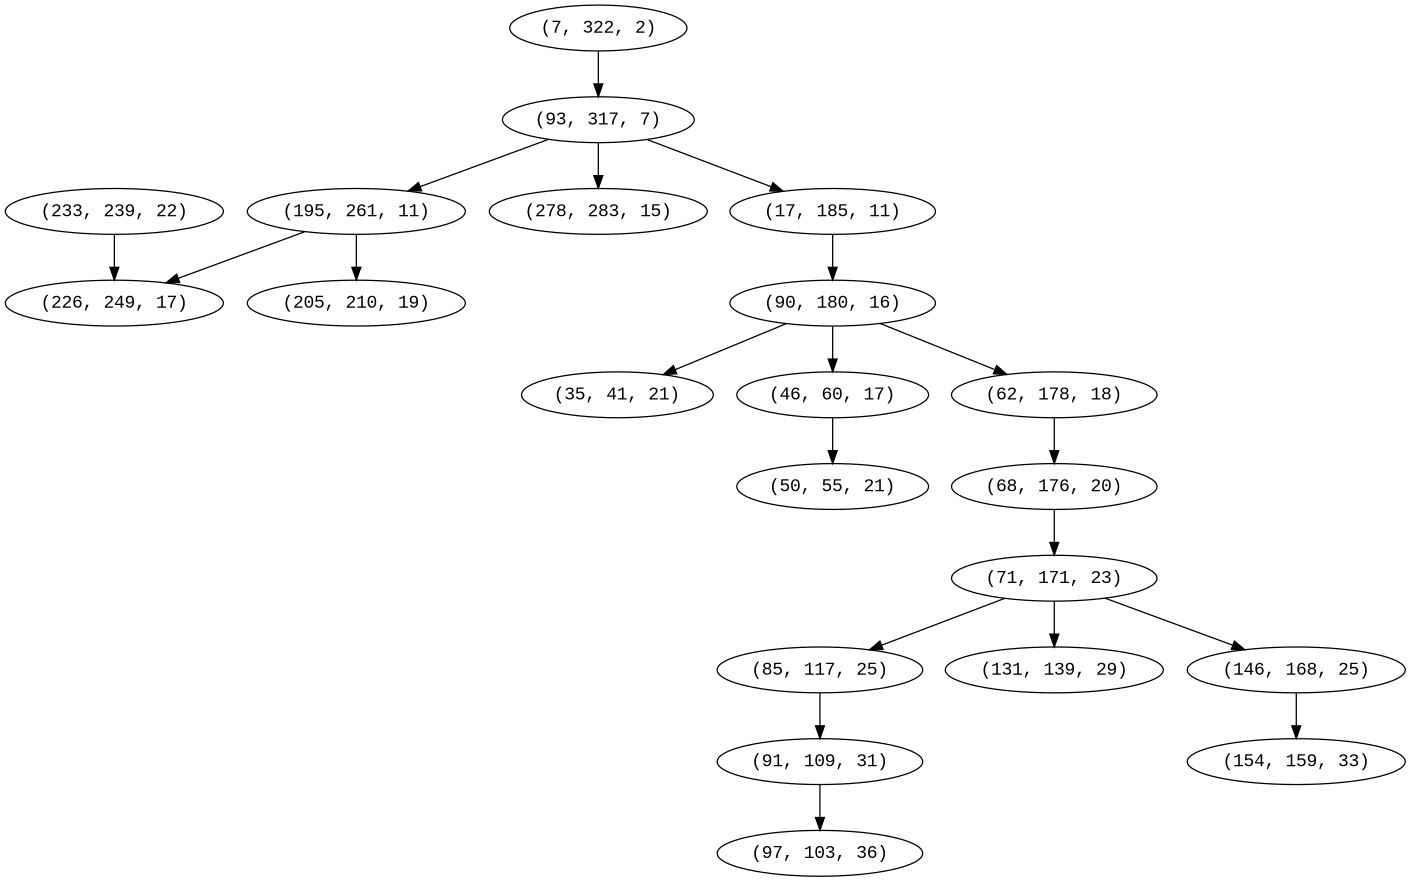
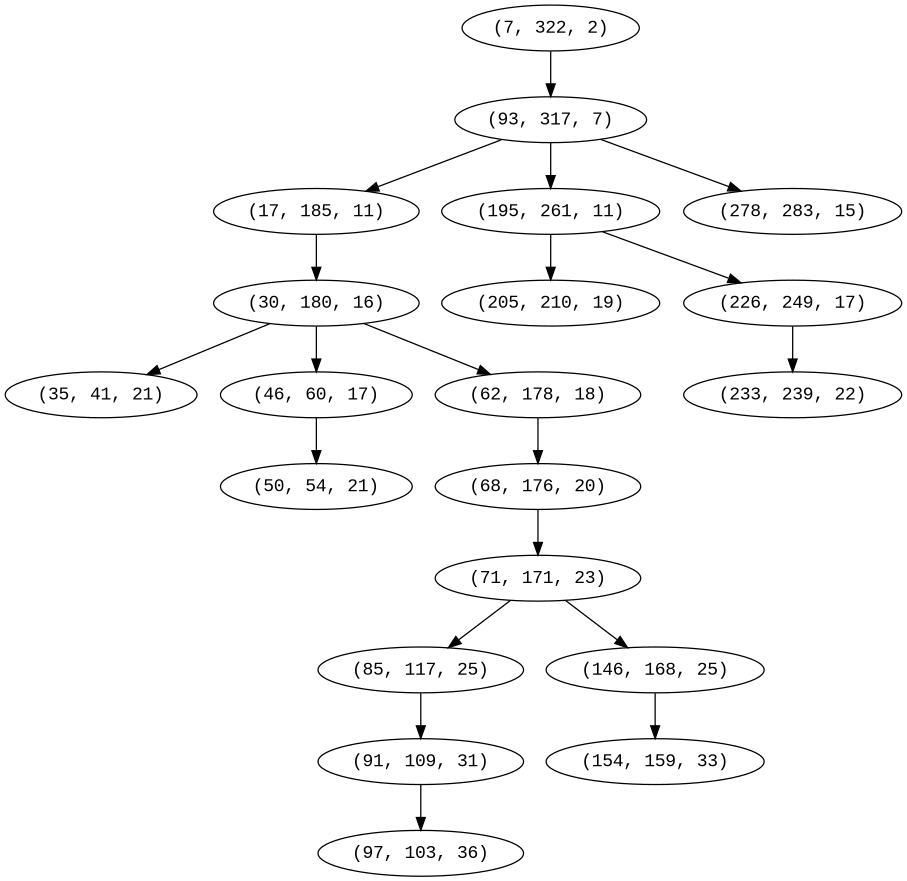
edge "(233, 239, 22)" -> "(226, 249, 17)": reversed
node "(90, 180, 16)": label "(90, 180, 16)" -> "(30, 180, 16)"
node "(50, 55, 21)": label "(50, 55, 21)" -> "(50, 54, 21)"
node "(131, 139, 29)": removed
